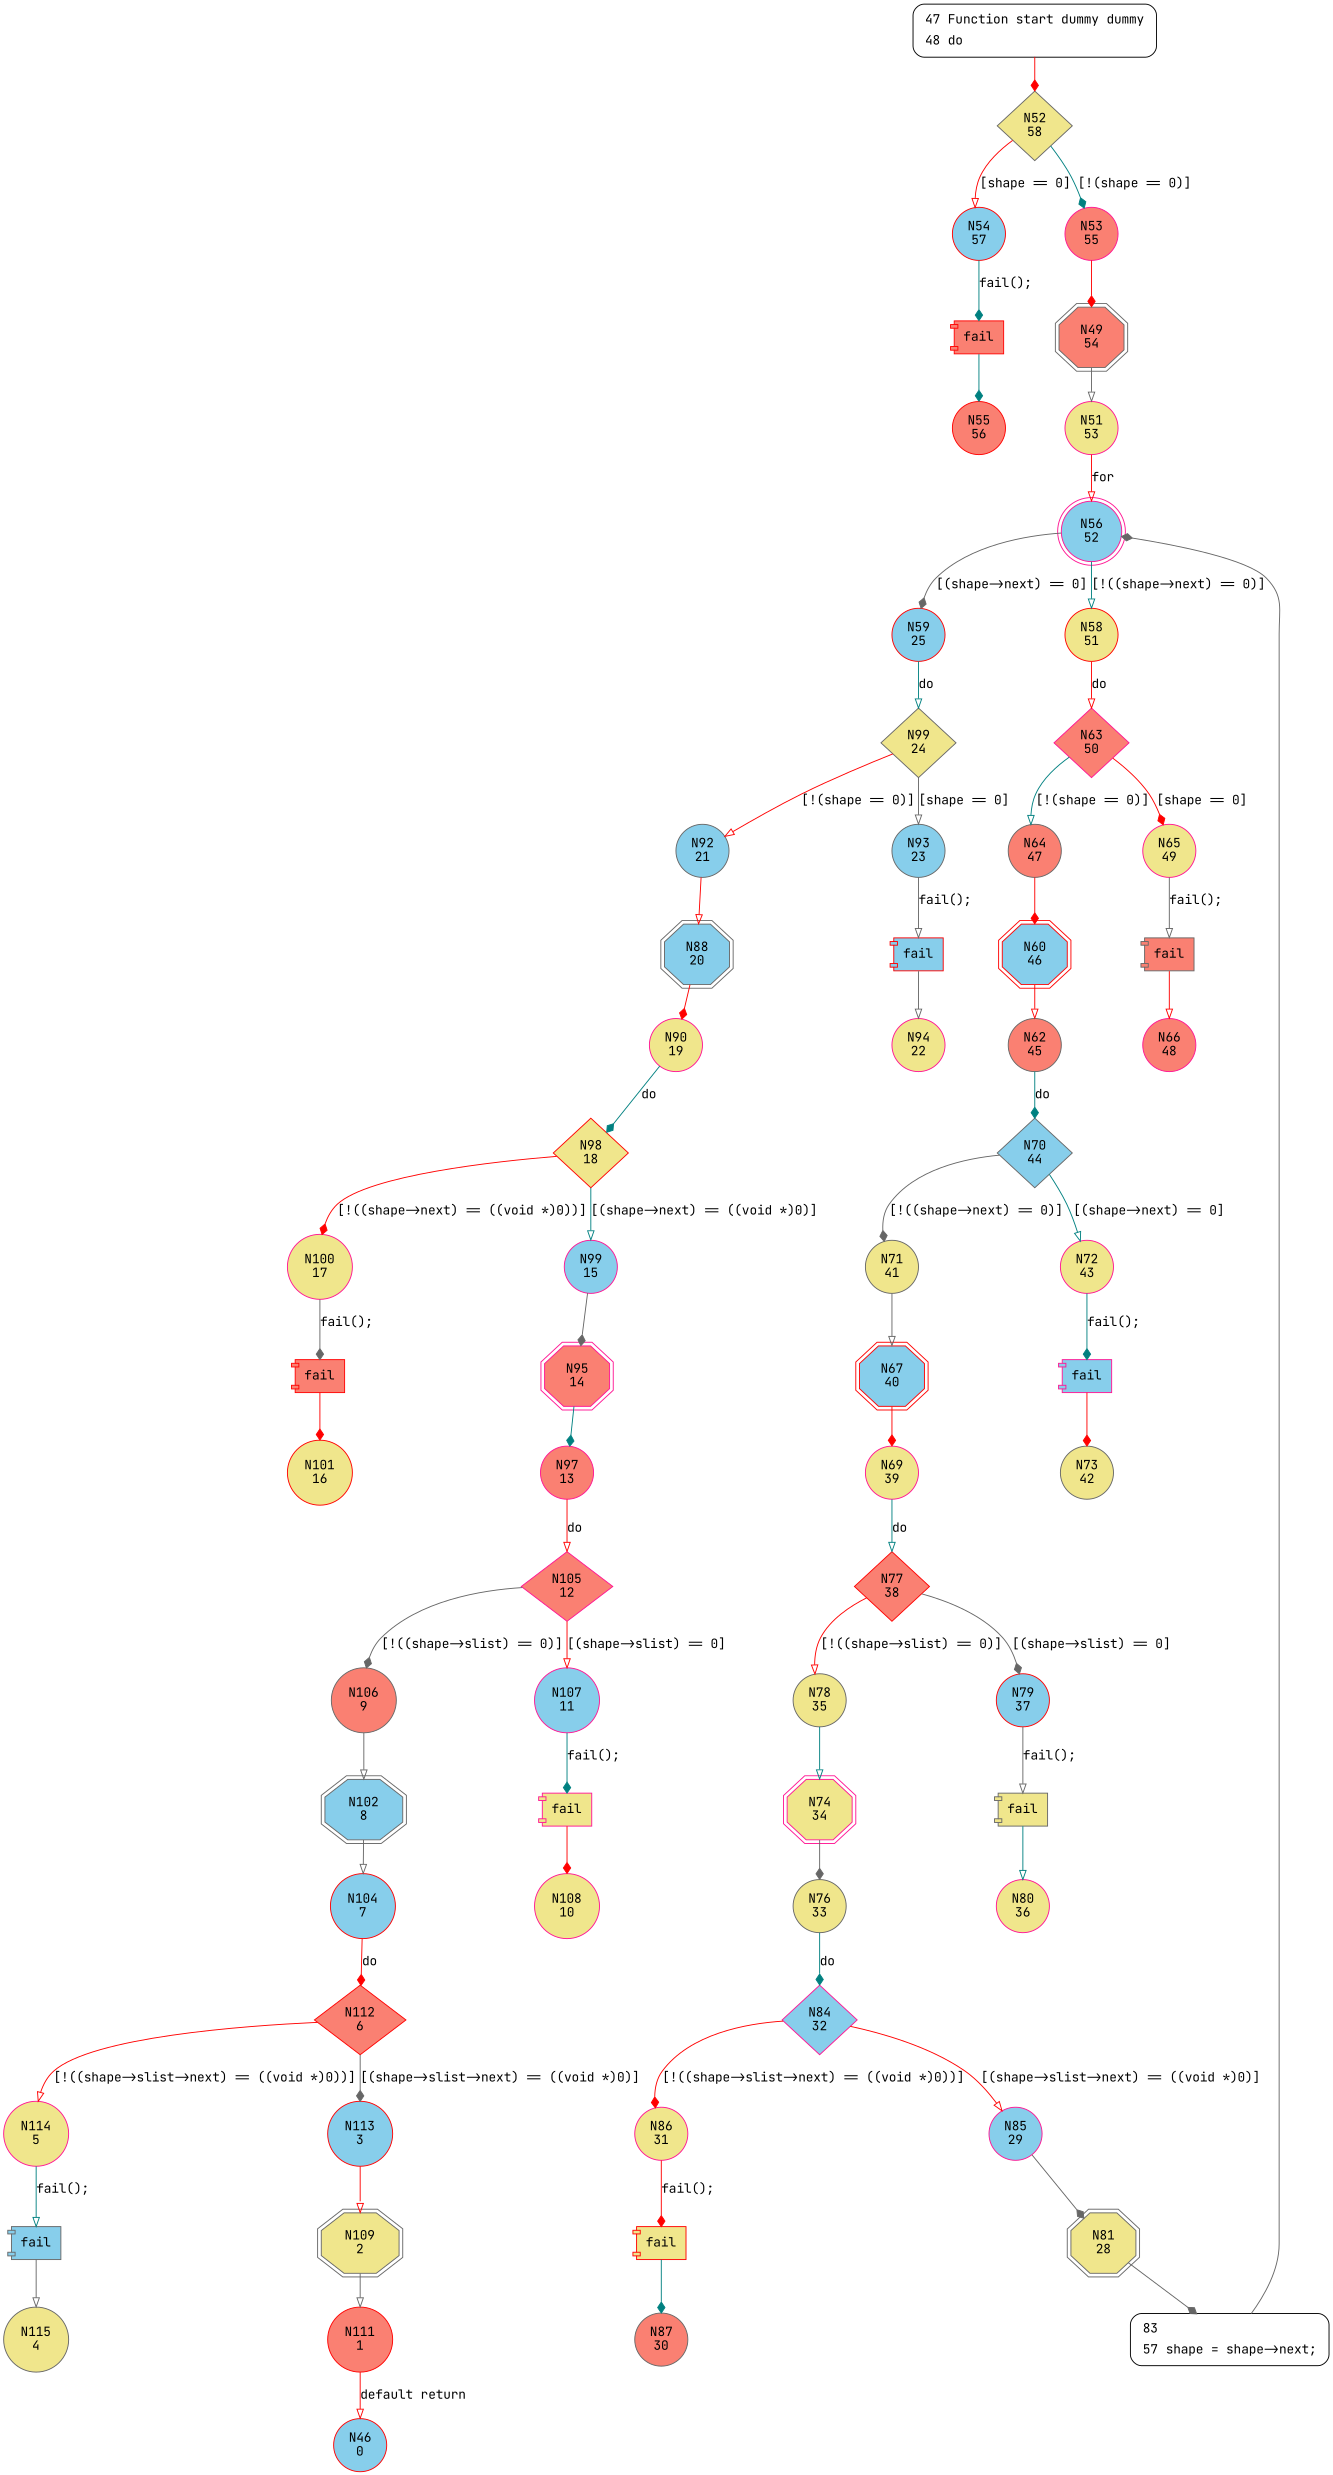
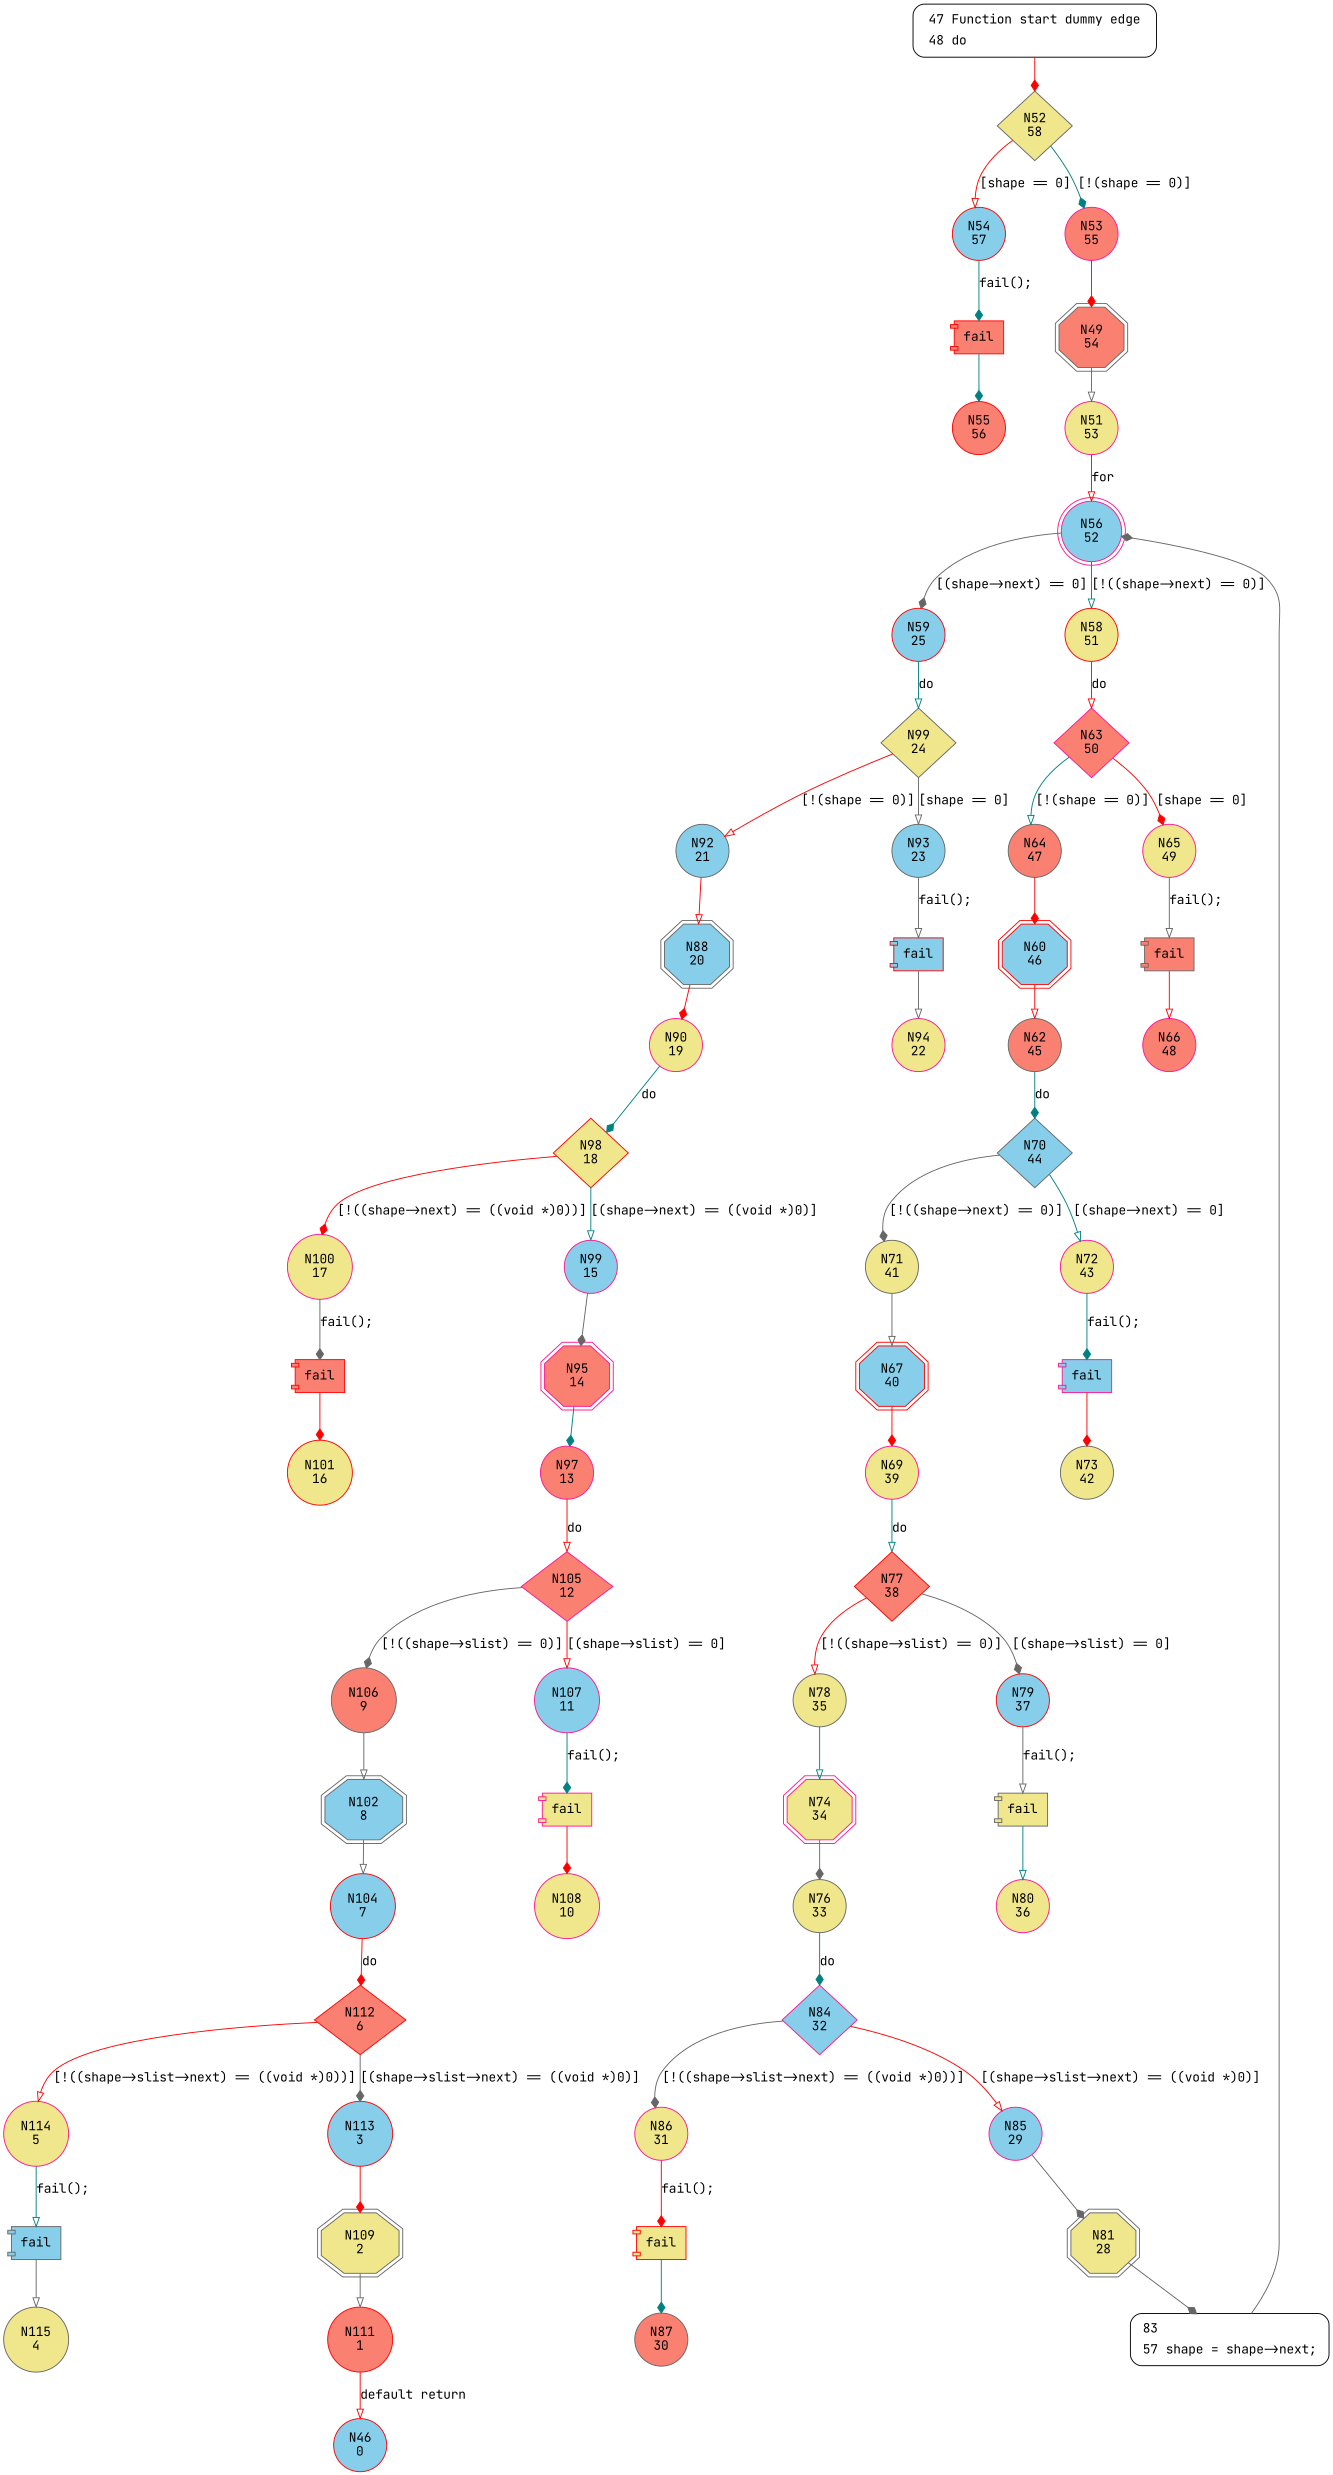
node "47": text "Function start dummy dummy" -> "Function start dummy edge"
edge "N84 32" -> "N86 31": color red -> gray40
edge "N113 3" -> "N109 2": arrowhead onormal -> diamond
